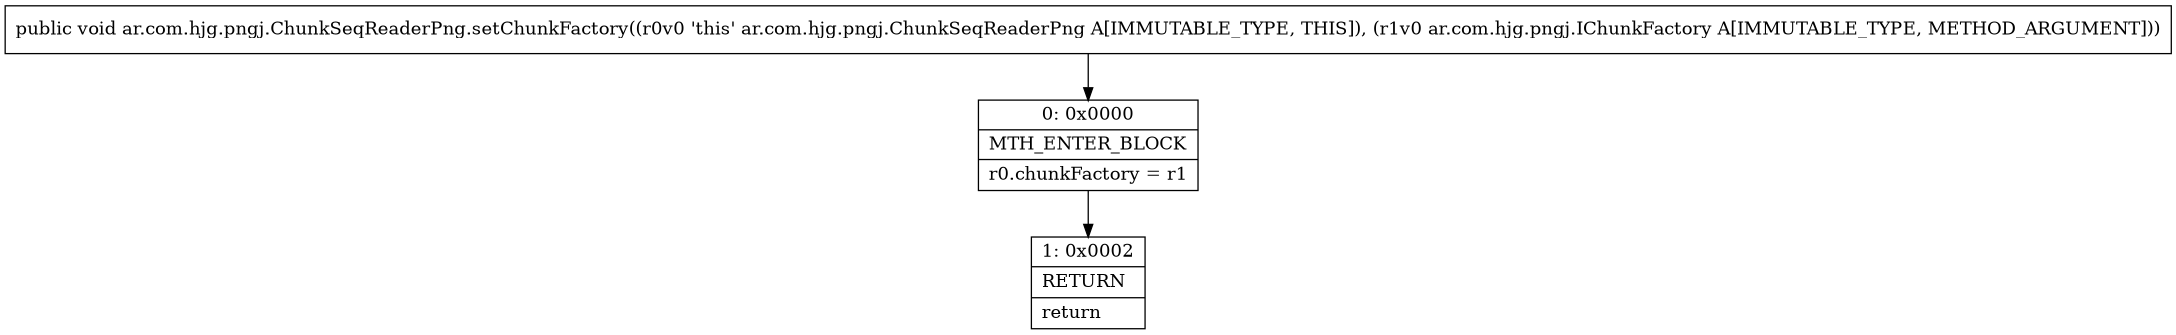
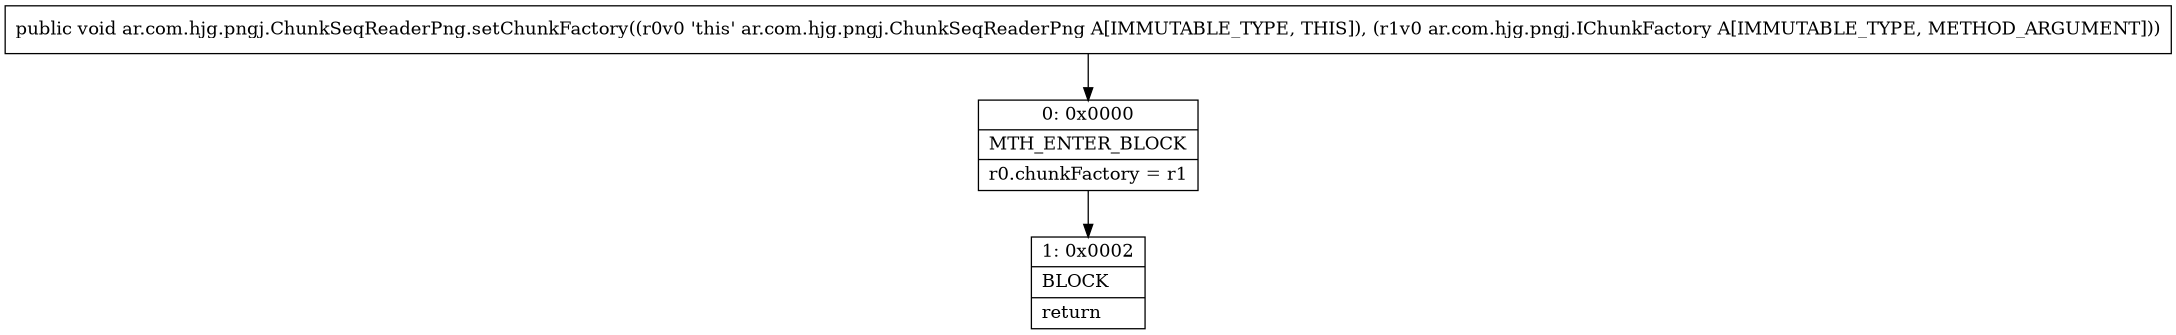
node "1: 0x0002": text "RETURN" -> "BLOCK"
